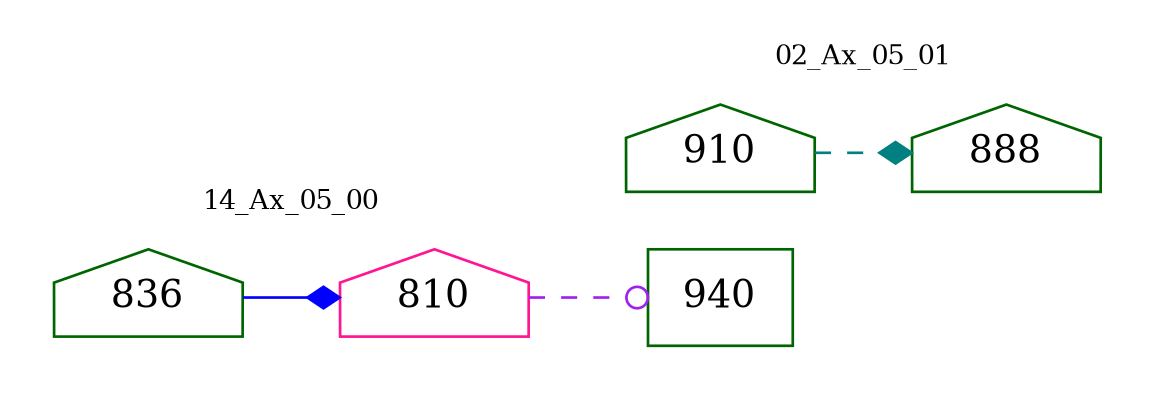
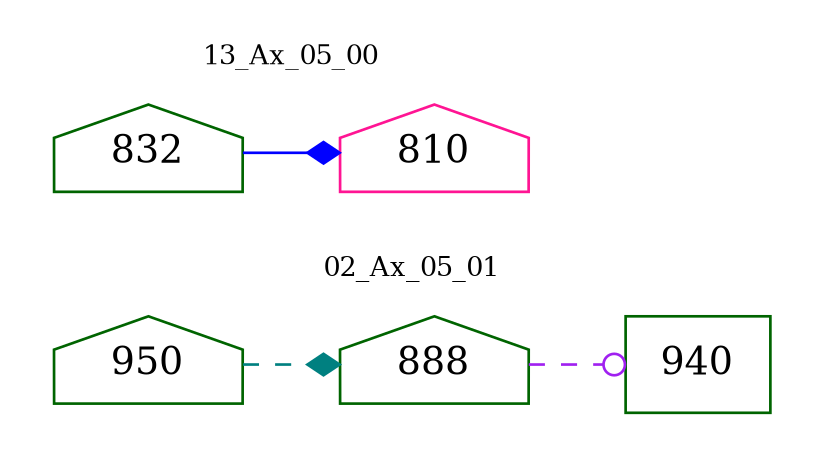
node "910": label "910" -> "950"
cluster "14_Ax_05_00": label "14_Ax_05_00" -> "13_Ax_05_00"
node "836": label "836" -> "832"
edge "810" -> "940": now "888" -> "940"
